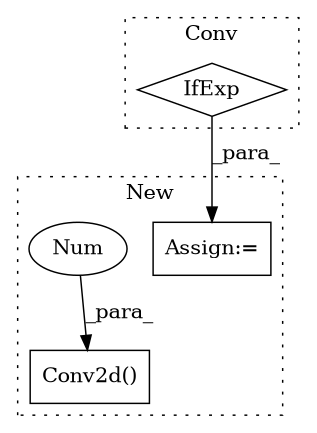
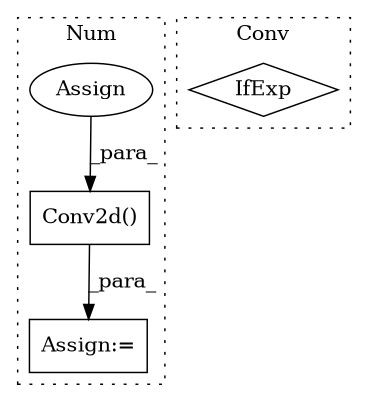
edge "IfExp" -> "Assign:=": now "Conv2d()" -> "Assign:="
cluster "New": label "New" -> "Num"
node "Num": label "Num" -> "Assign"
